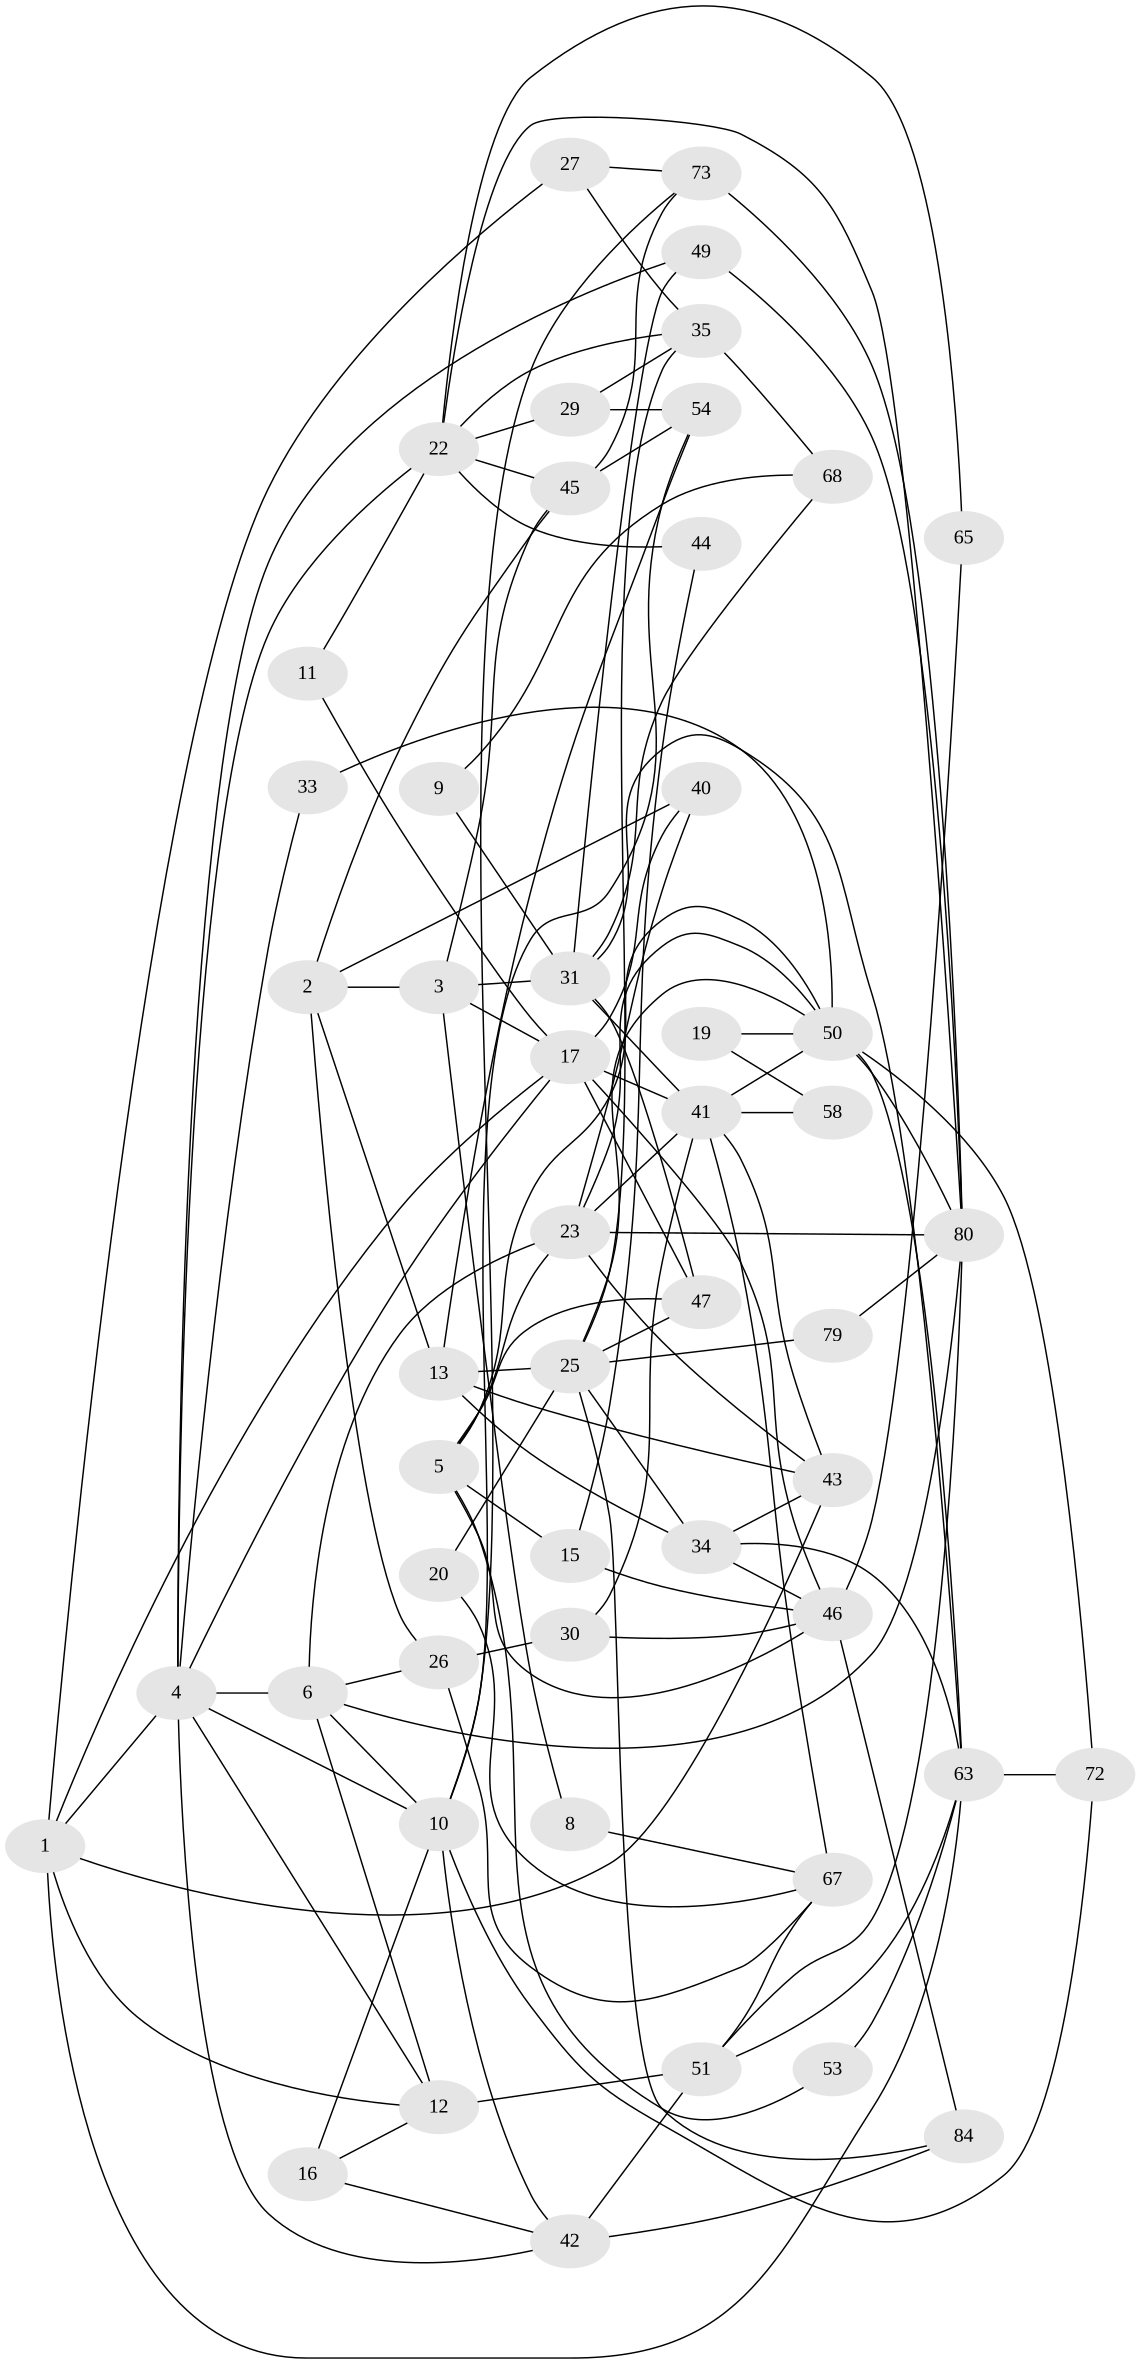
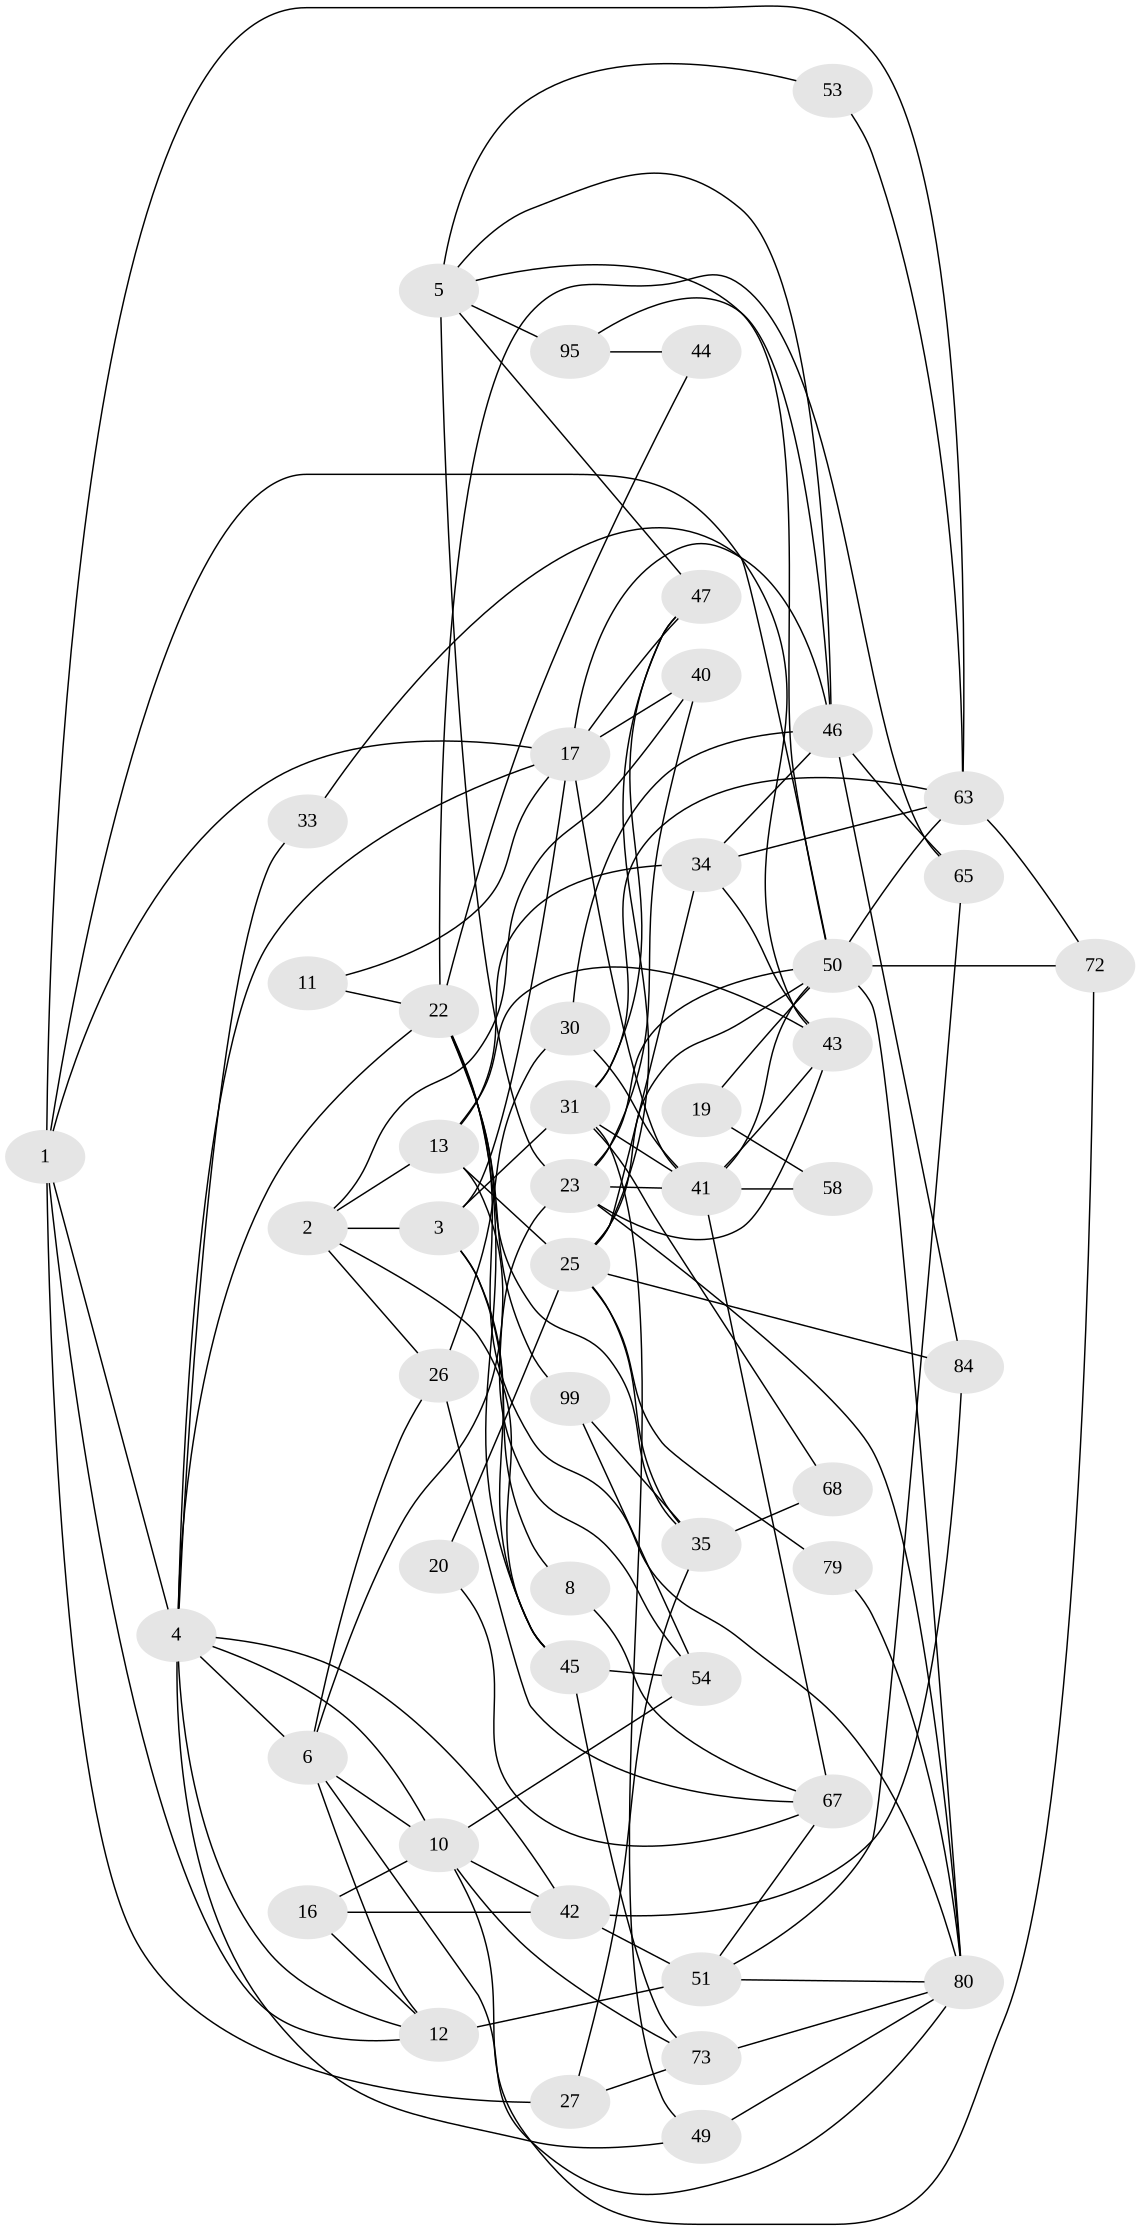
node "29": label "29" -> "99"
node "9": removed
node "15": label "15" -> "95"
edge "63" -- "51": now "65" -- "51"
